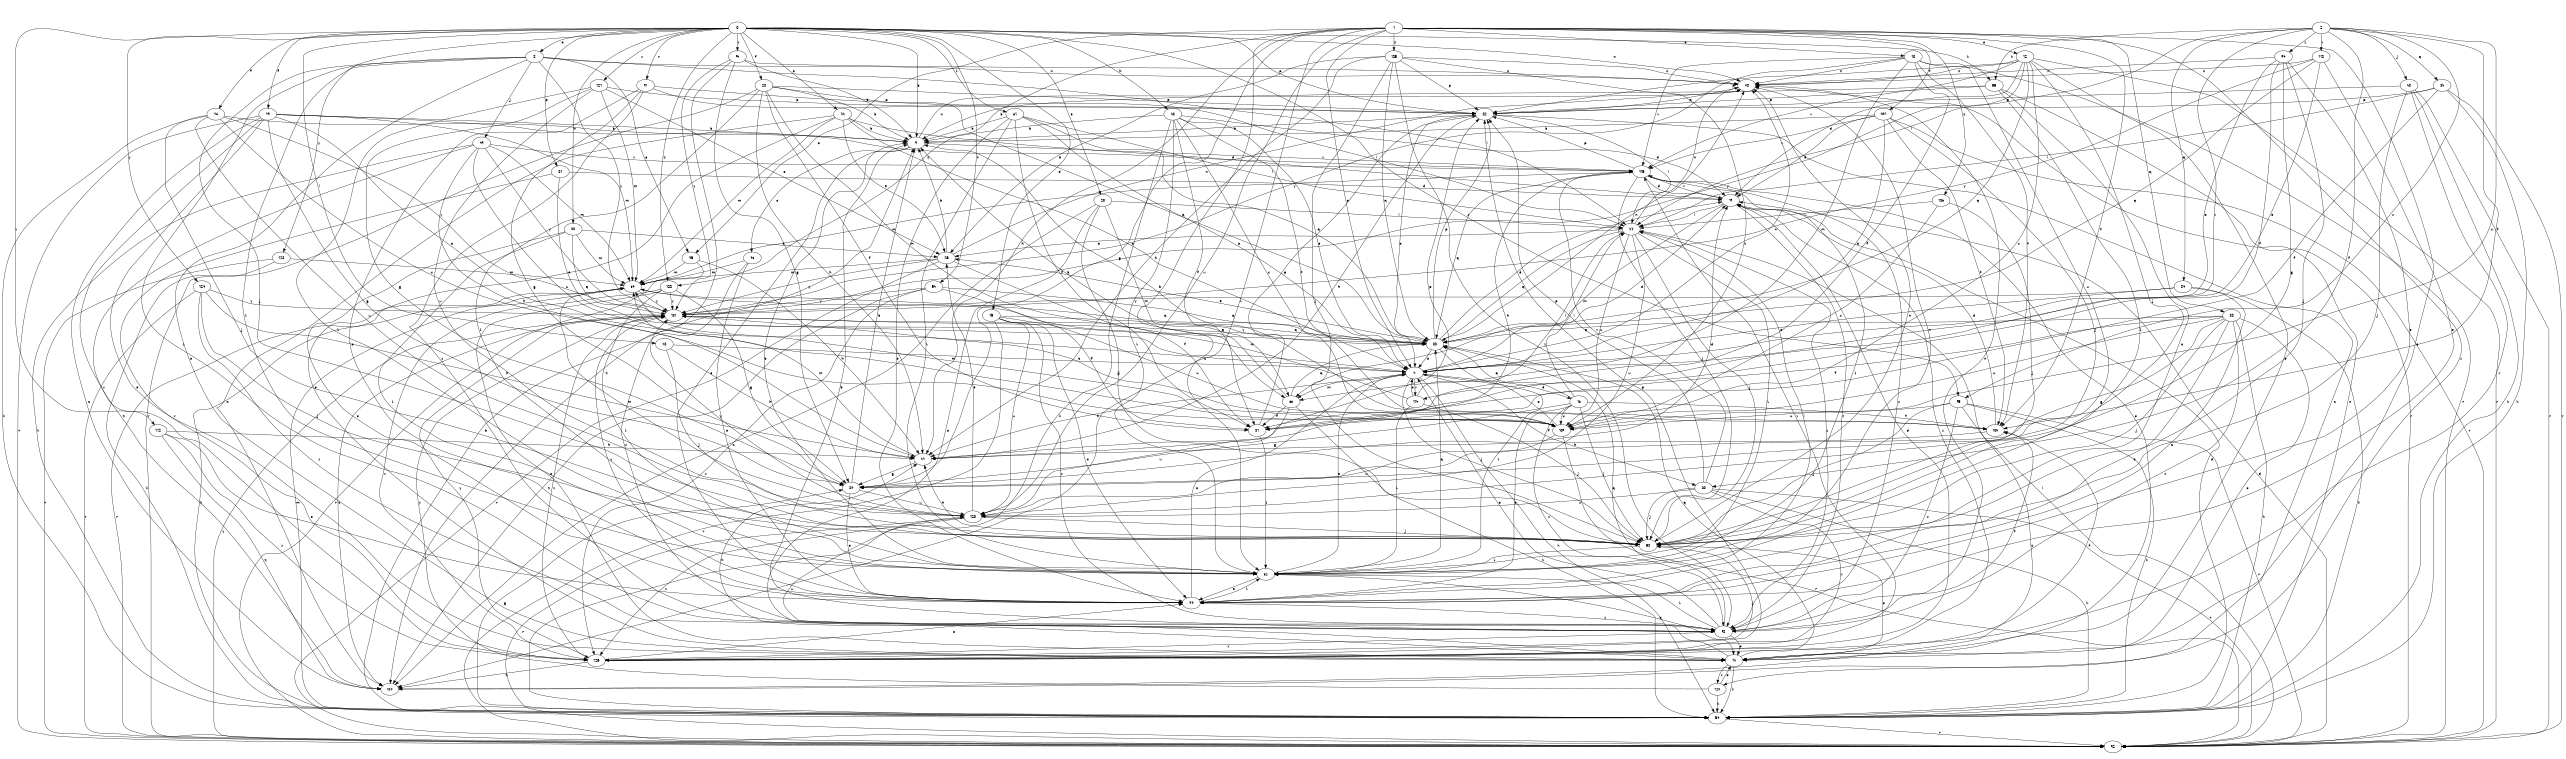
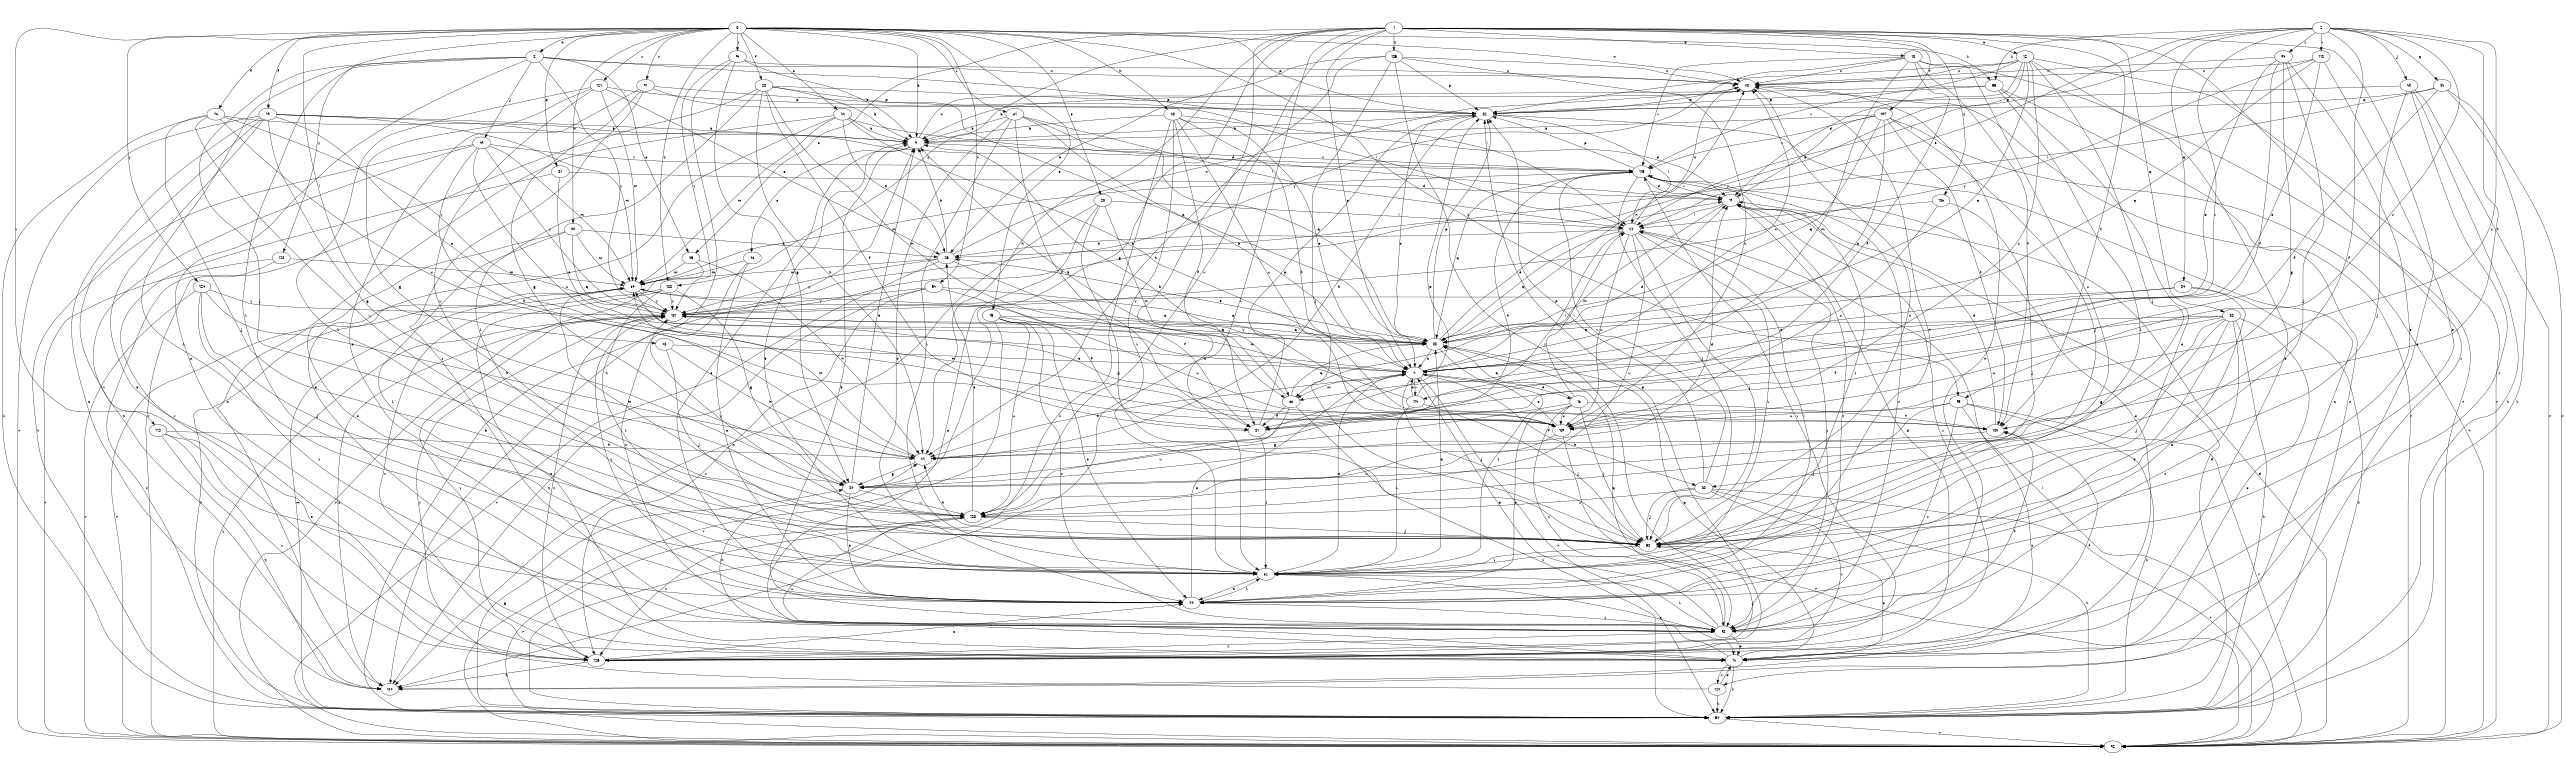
edge "2" -> "25": added, label "e"
edge "135" -> "88": now "102" -> "88"
